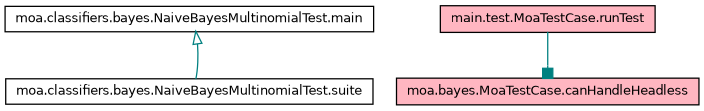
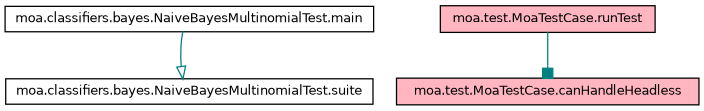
node "main.test.MoaTestCase.runTest": label "main.test.MoaTestCase.runTest" -> "moa.test.MoaTestCase.runTest"
edge "moa.classifiers.bayes.NaiveBayesMultinomialTest.suite" -> "moa.classifiers.bayes.NaiveBayesMultinomialTest.main": reversed
node "moa.bayes.MoaTestCase.canHandleHeadless": label "moa.bayes.MoaTestCase.canHandleHeadless" -> "moa.test.MoaTestCase.canHandleHeadless"
